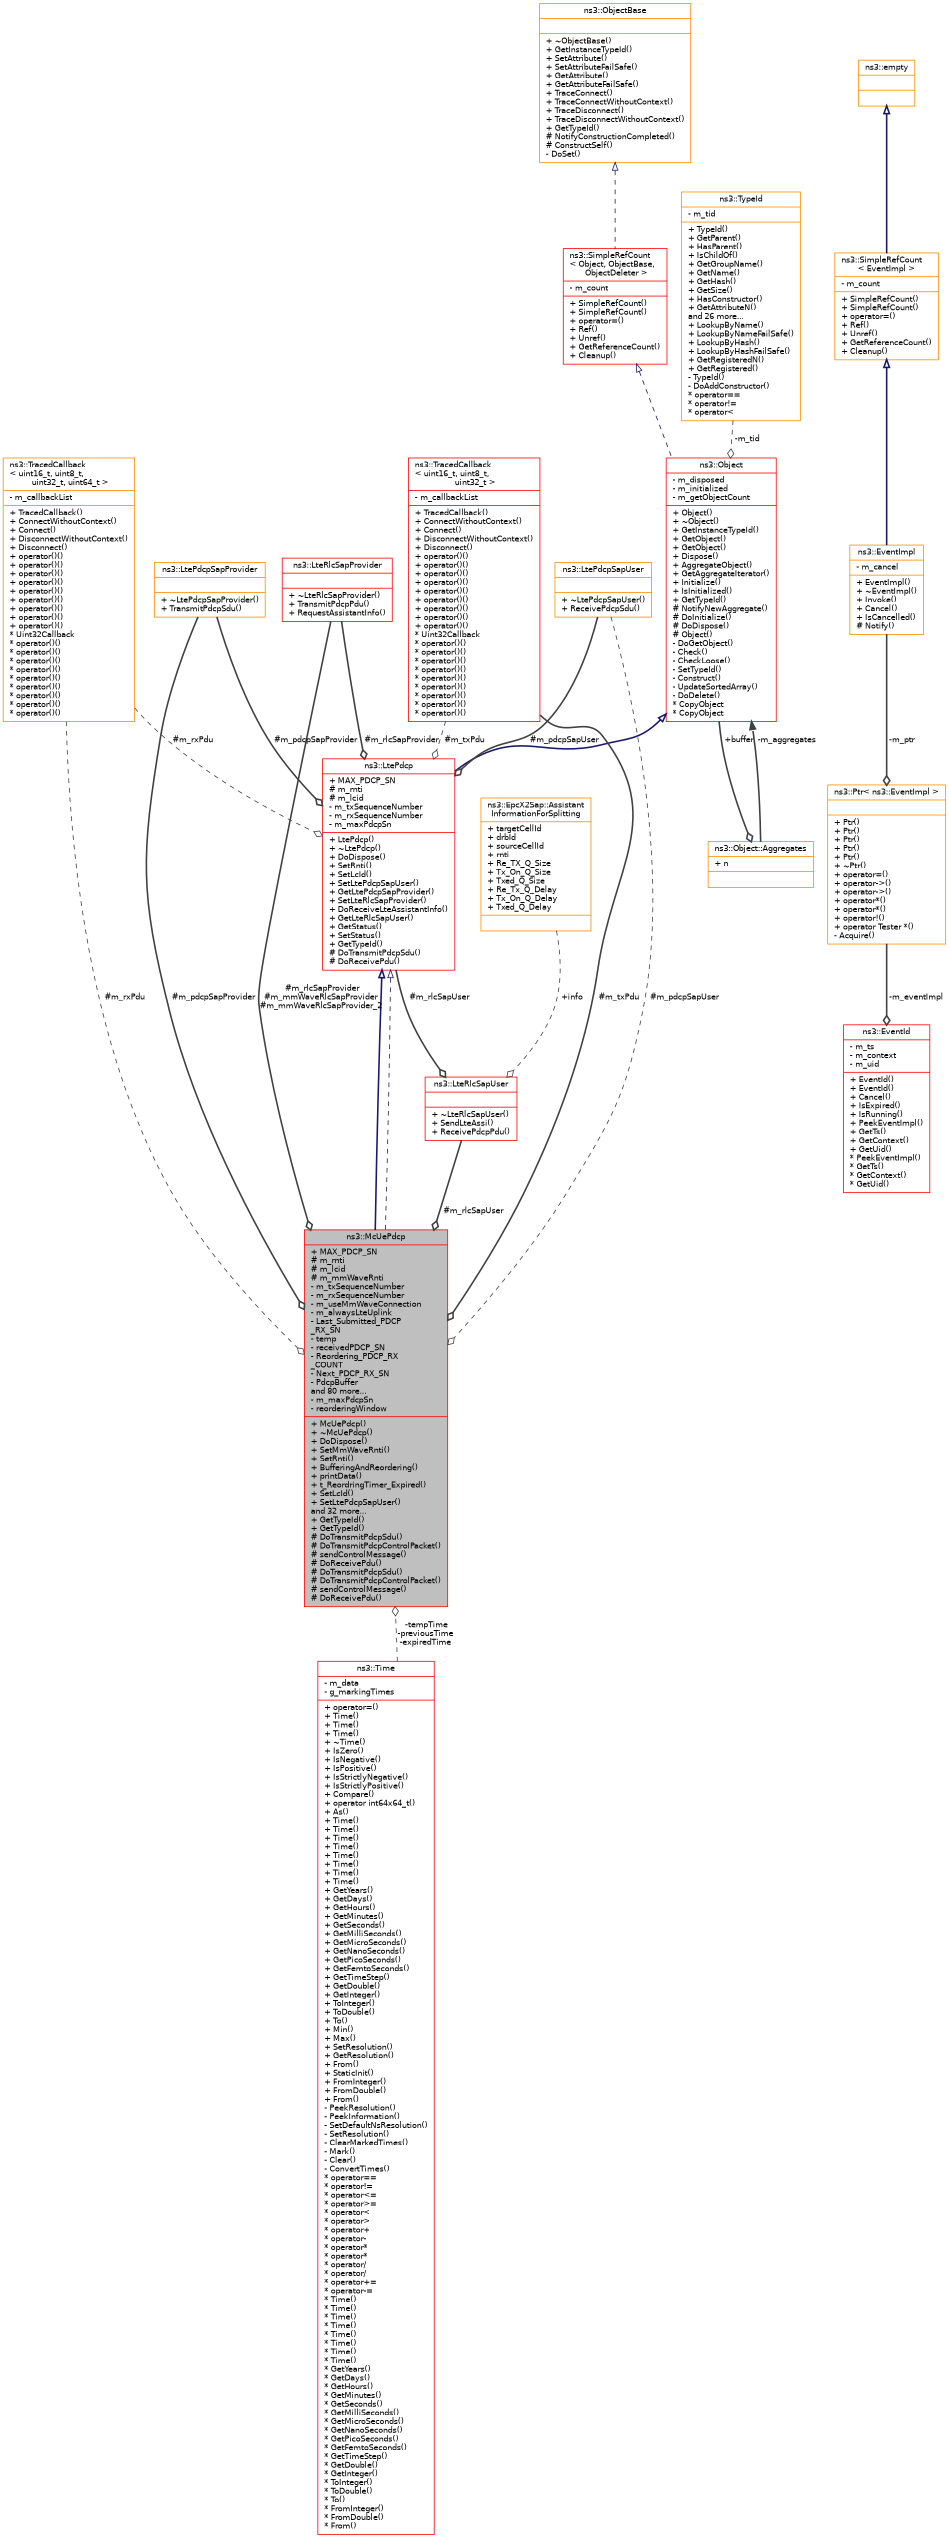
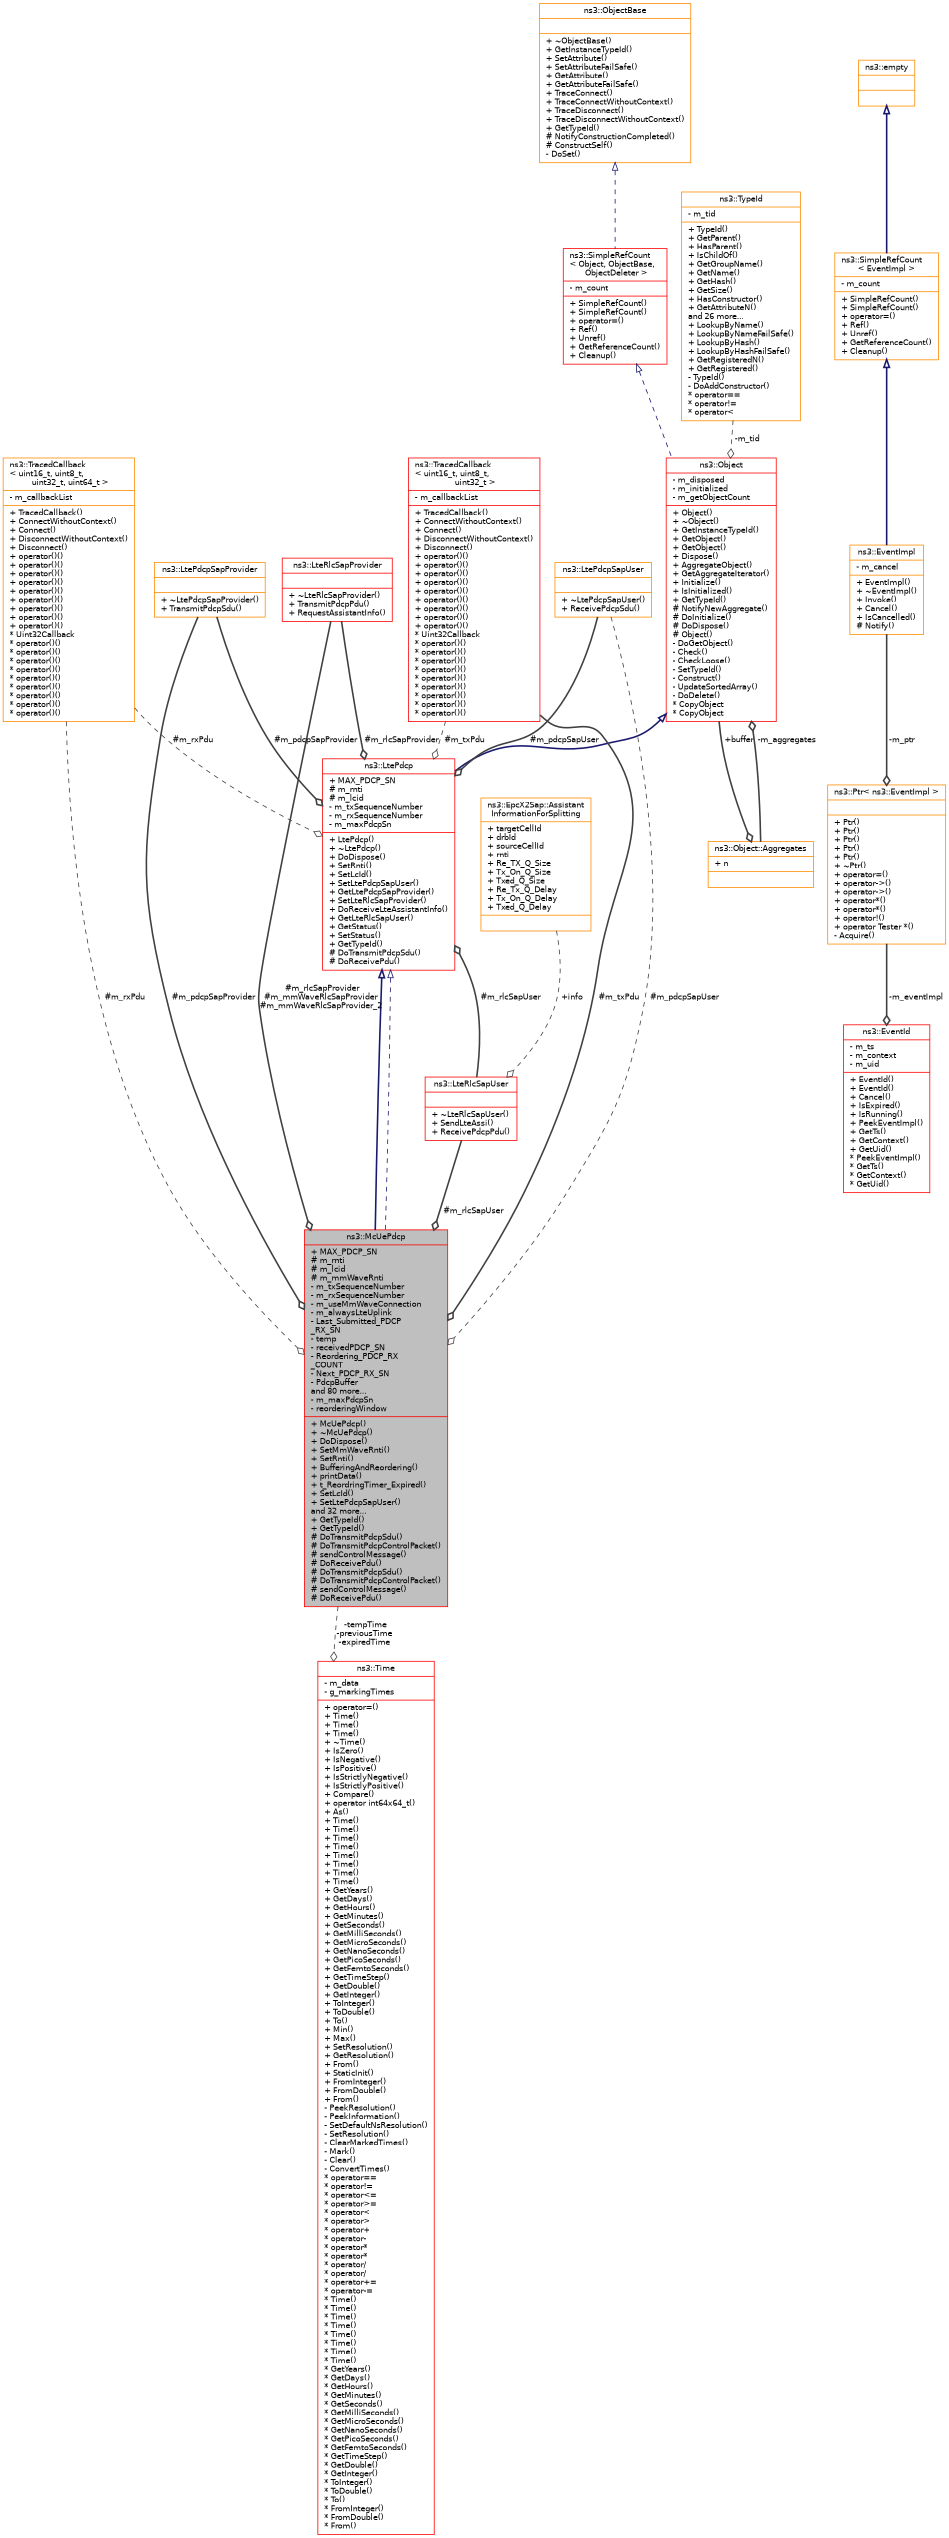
edge "ns3::Object::Aggregates" -> "ns3::Object": arrowhead normal -> odiamond
edge "ns3::LtePdcp" -> "ns3::LteRlcSapUser": reversed
edge "ns3::Time" -> "ns3::McUePdcp": reversed
